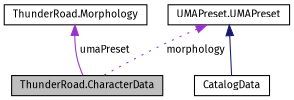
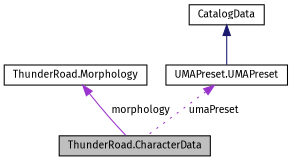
edge "ThunderRoad.CharacterData" -> "ThunderRoad.Morphology": label " umaPreset" -> " morphology"
edge "ThunderRoad.CharacterData" -> "UMAPreset.UMAPreset": label " morphology" -> " umaPreset"
edge "CatalogData" -> "UMAPreset.UMAPreset": reversed
